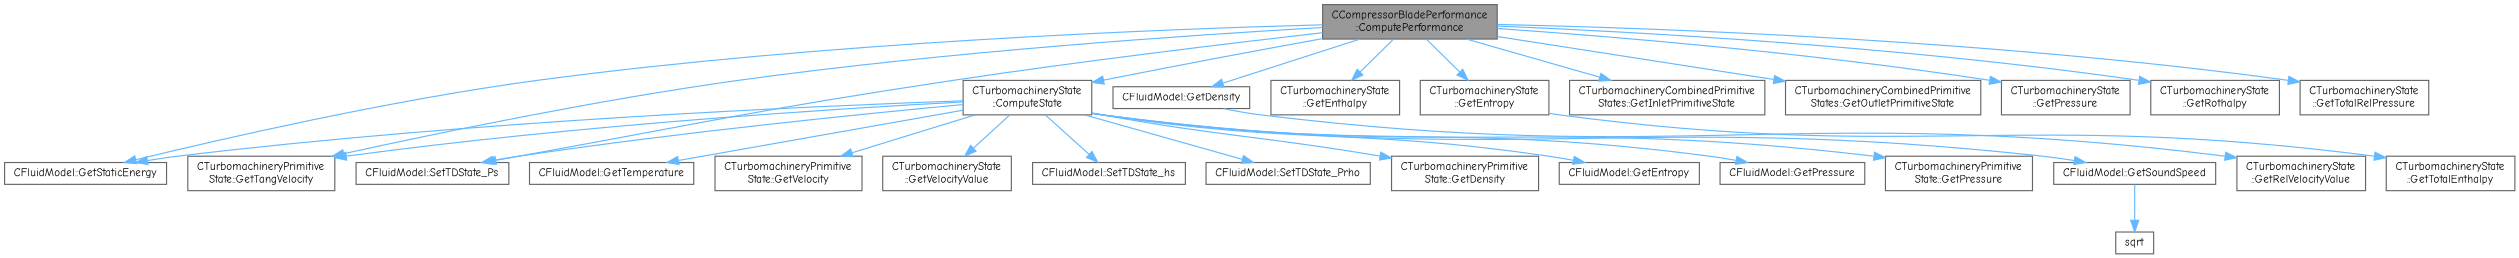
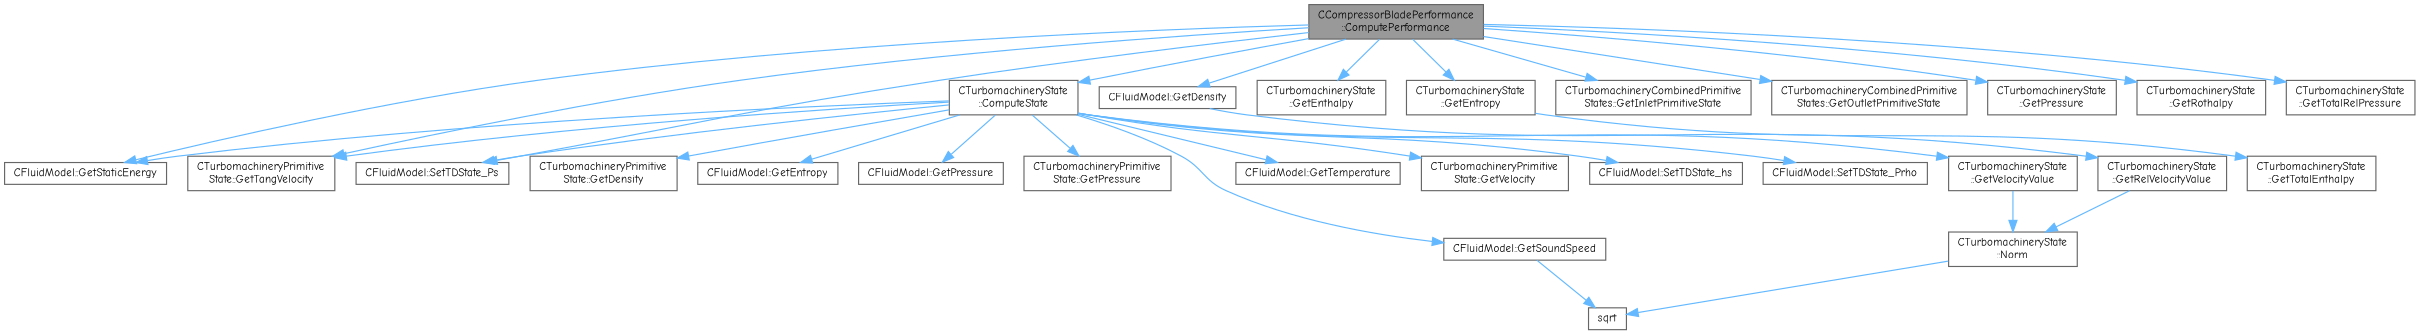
node "CTurbomachineryState ::Norm": added
